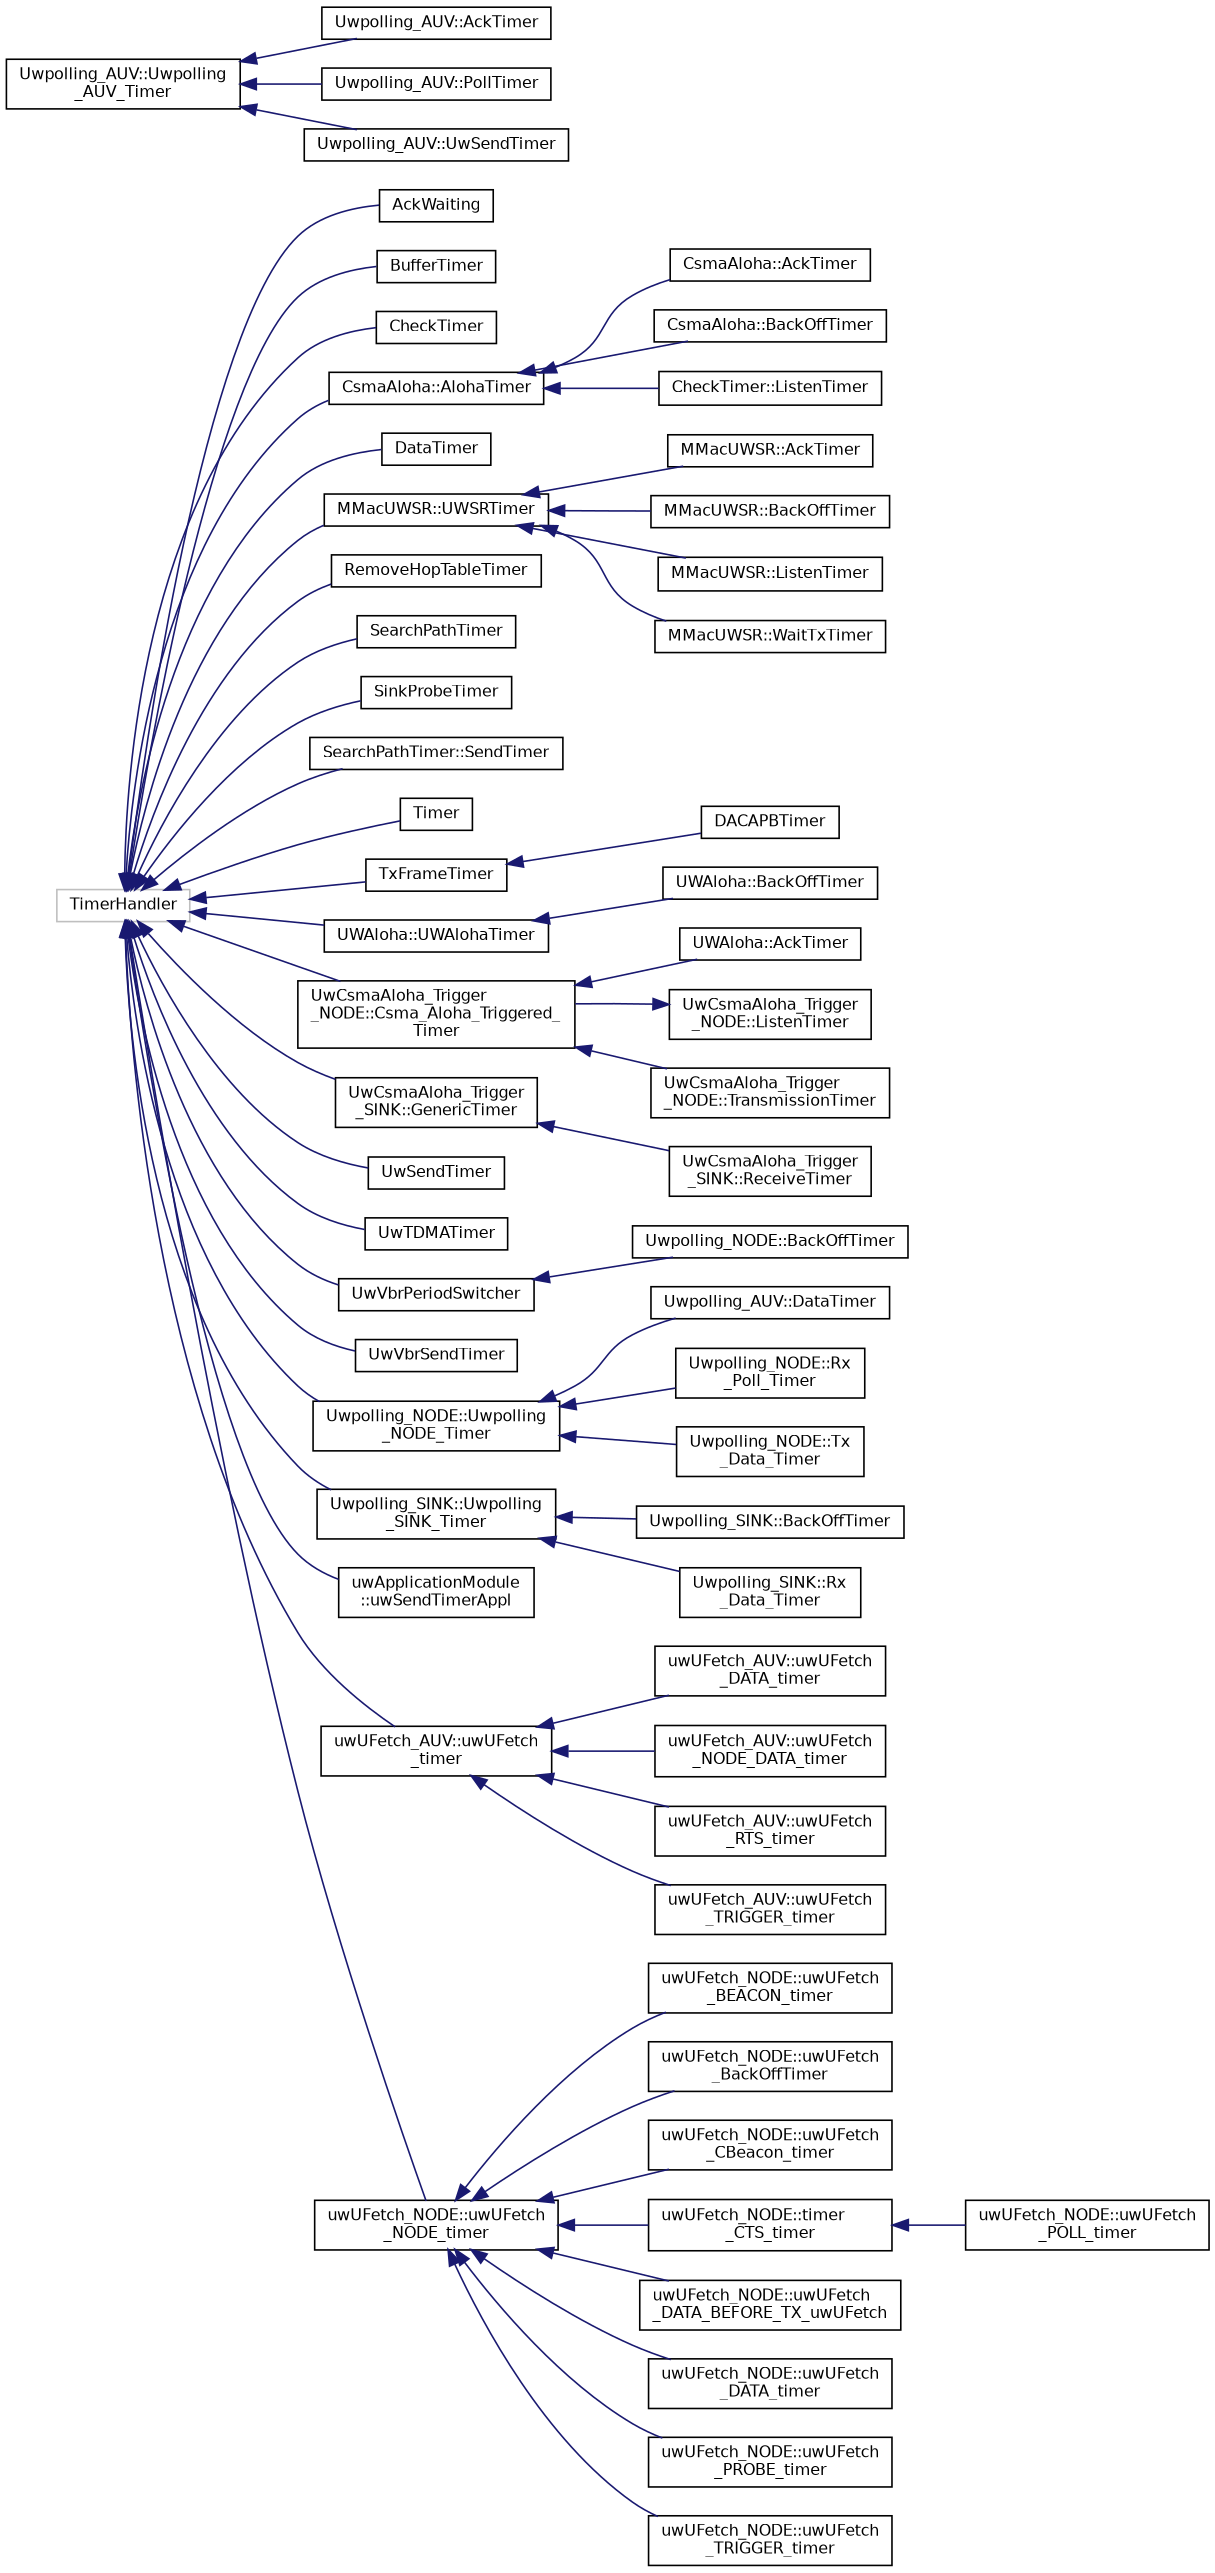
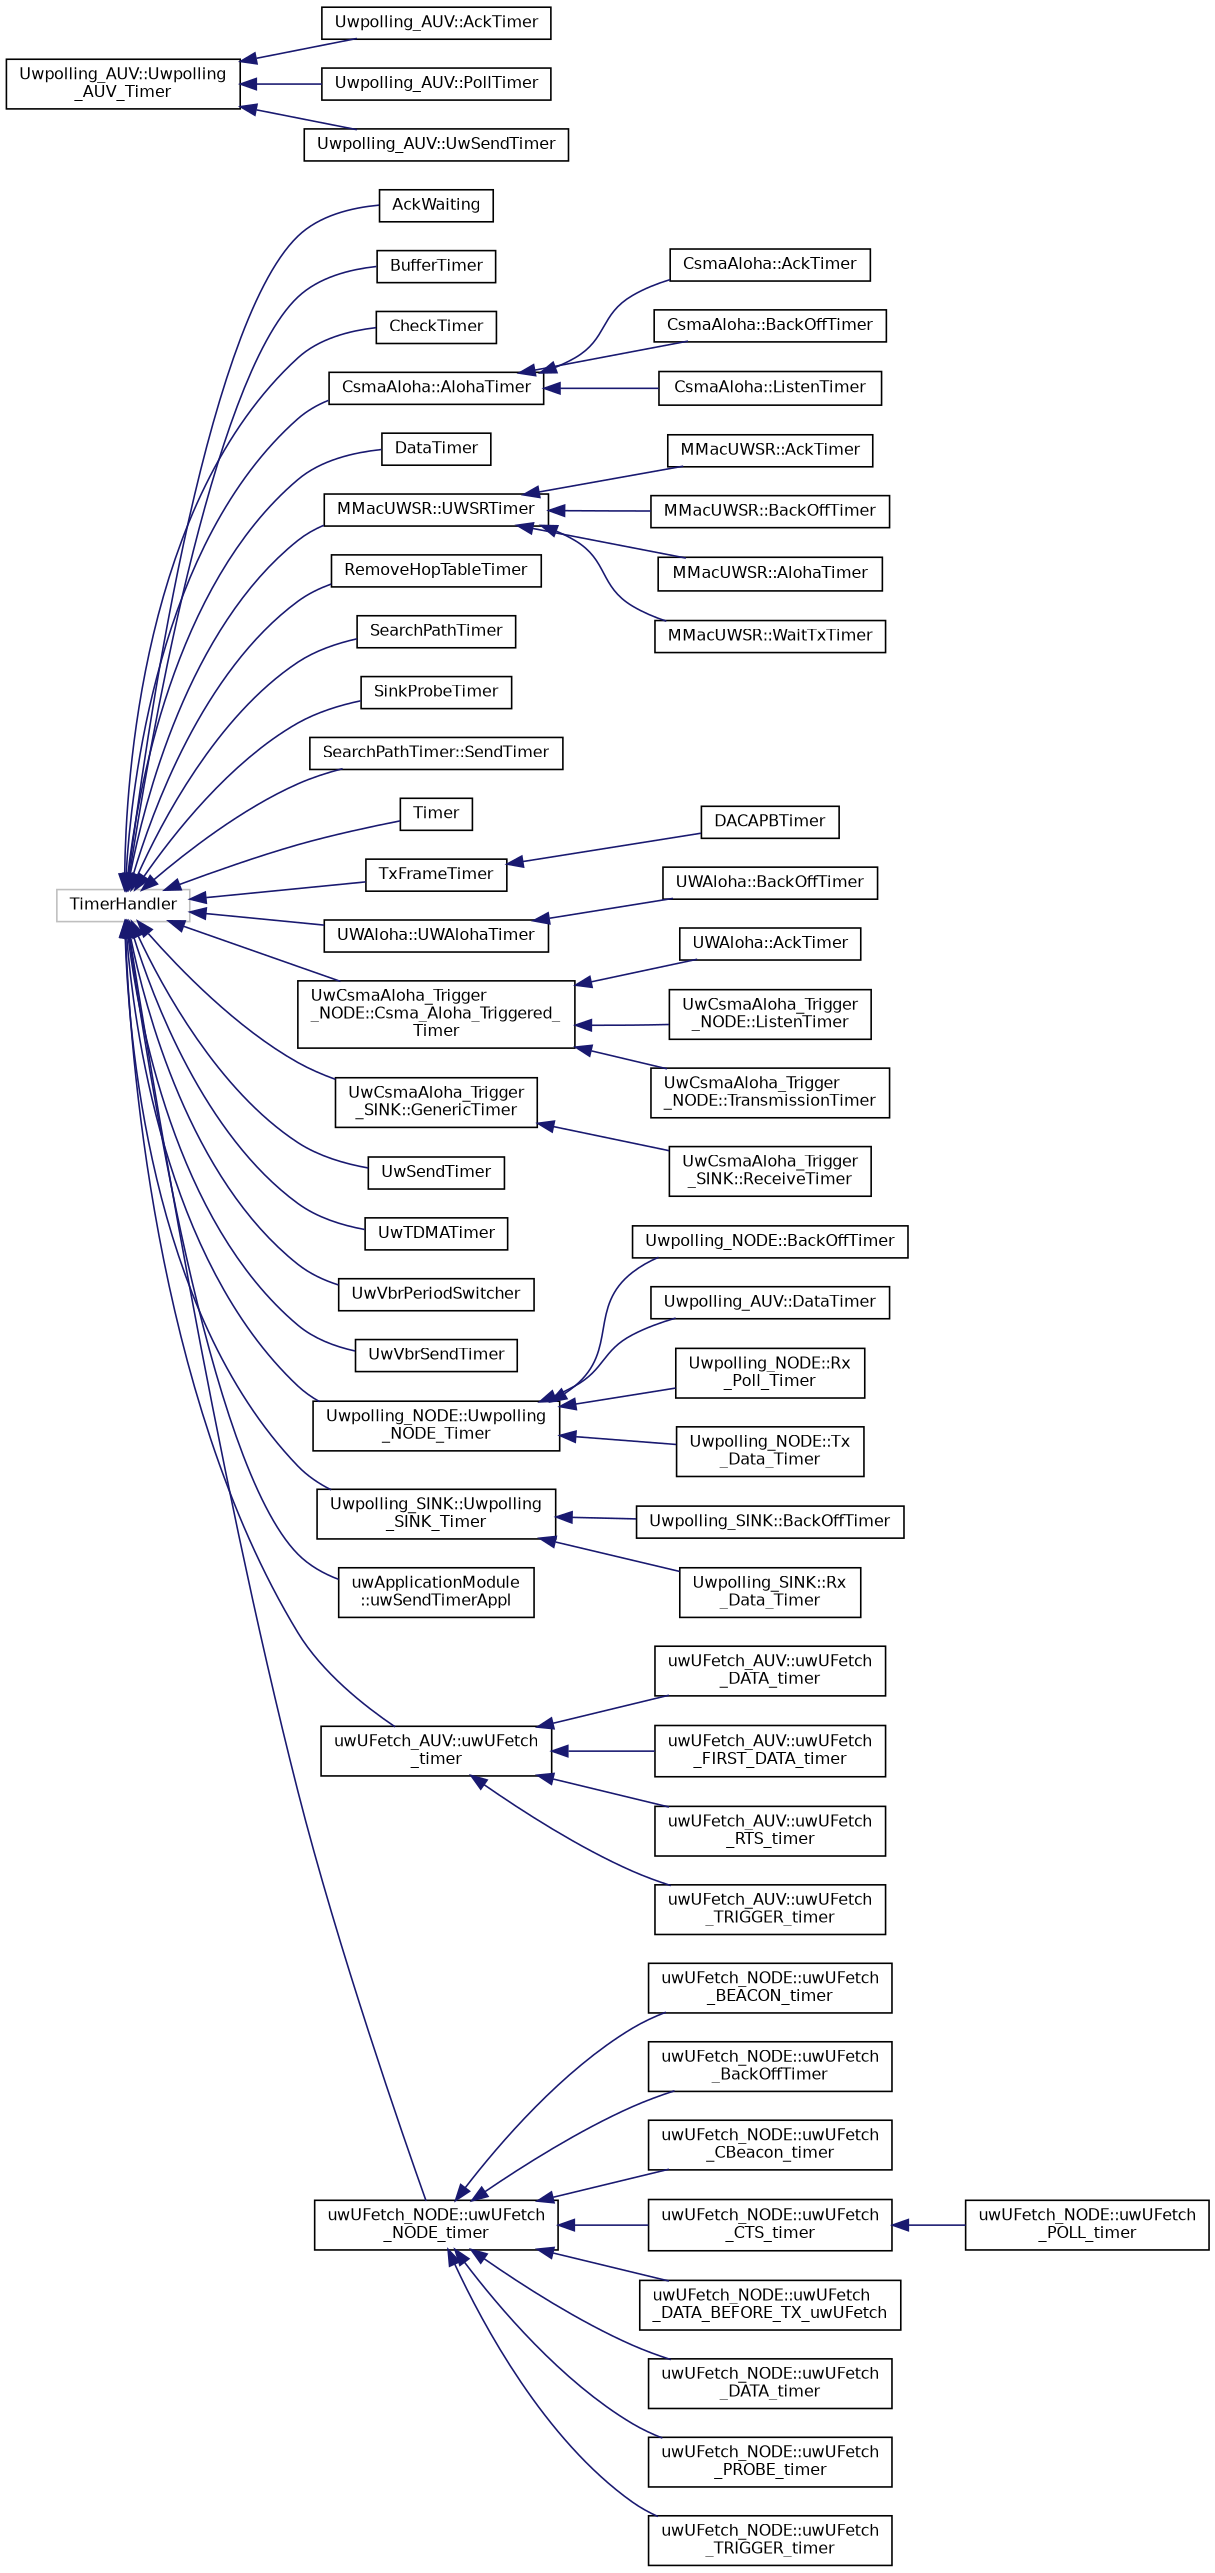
node "CheckTimer::ListenTimer": label "CheckTimer::ListenTimer" -> "CsmaAloha::ListenTimer"
node "MMacUWSR::ListenTimer": label "MMacUWSR::ListenTimer" -> "MMacUWSR::AlohaTimer"
edge "UwCsmaAloha_Trigger _NODE::Csma_Aloha_Triggered_ Timer" -> "UwCsmaAloha_Trigger _NODE::ListenTimer": reversed
edge "Uwpolling_NODE::BackOffTimer" -> "UwVbrPeriodSwitcher": now "Uwpolling_NODE::BackOffTimer" -> "Uwpolling_NODE::Uwpolling _NODE_Timer"
node "uwUFetch_AUV::uwUFetch _NODE_DATA_timer": label "uwUFetch_AUV::uwUFetch _NODE_DATA_timer" -> "uwUFetch_AUV::uwUFetch _FIRST_DATA_timer"
node "uwUFetch_NODE::timer _CTS_timer": label "uwUFetch_NODE::timer _CTS_timer" -> "uwUFetch_NODE::uwUFetch _CTS_timer"
